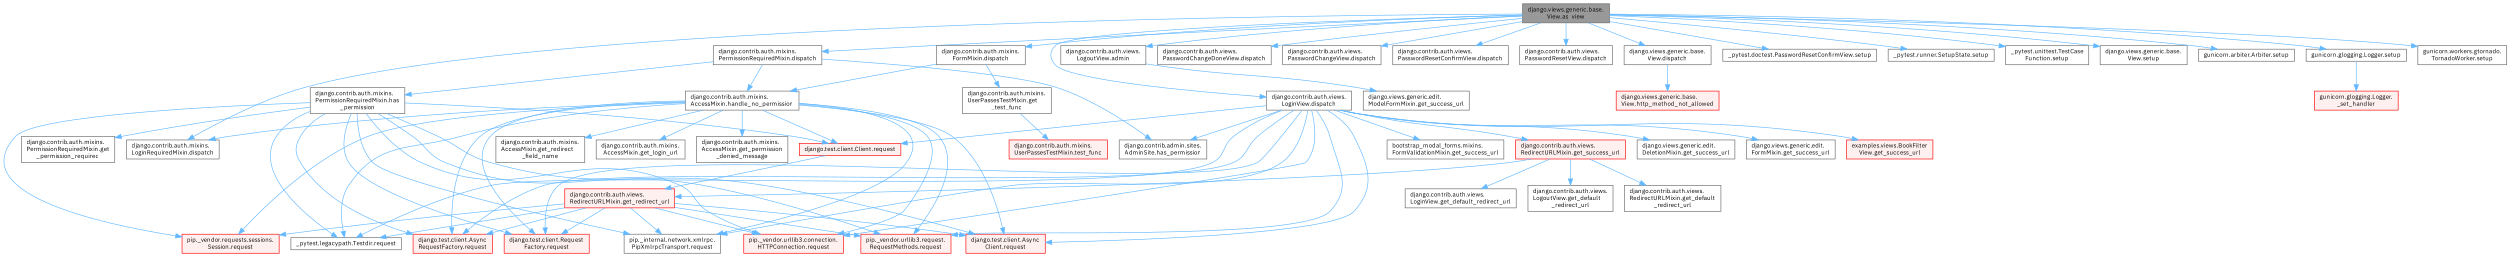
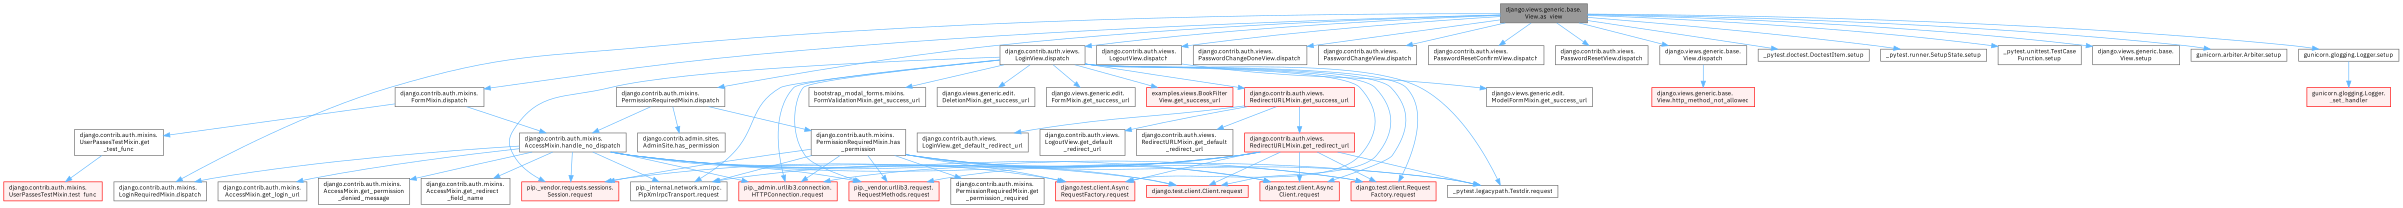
node "django.contrib.auth.views. LogoutView.admin": label "django.contrib.auth.views. LogoutView.admin" -> "django.contrib.auth.views. LogoutView.dispatch"
node "_pytest.doctest.PasswordResetConfirmView.setup": label "_pytest.doctest.PasswordResetConfirmView.setup" -> "_pytest.doctest.DoctestItem.setup"
node "gunicorn.workers.gtornado. TornadoWorker.setup": removed
node "django.contrib.auth.mixins. AccessMixin.handle_no_permission": label "django.contrib.auth.mixins. AccessMixin.handle_no_permission" -> "django.contrib.auth.mixins. AccessMixin.handle_no_dispatch"
edge "django.contrib.auth.views. LoginView.dispatch" -> "django.contrib.admin.sites. AdminSite.has_permission": now "django.contrib.auth.views. LoginView.dispatch" -> "pip._vendor.requests.sessions. Session.request"
edge "django.test.client.Client.request" -> "django.contrib.auth.views. RedirectURLMixin.get_redirect_url": reversed
node "pip._vendor.urllib3.connection. HTTPConnection.request": label "pip._vendor.urllib3.connection. HTTPConnection.request" -> "pip._admin.urllib3.connection. HTTPConnection.request"
